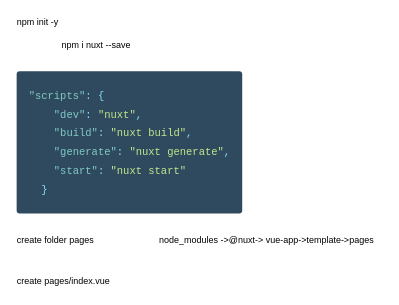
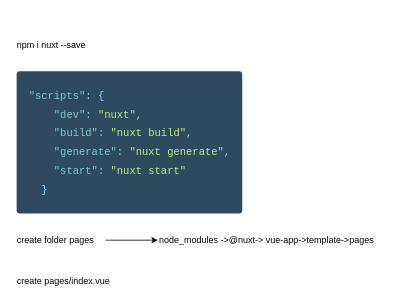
node "npm init -y": removed
node "npm i nuxt --save": moved (102, 45) -> (57, 45)
edge "create folder pages" -> "node_modules ->@nuxt-> vue-app->template->pages": added
